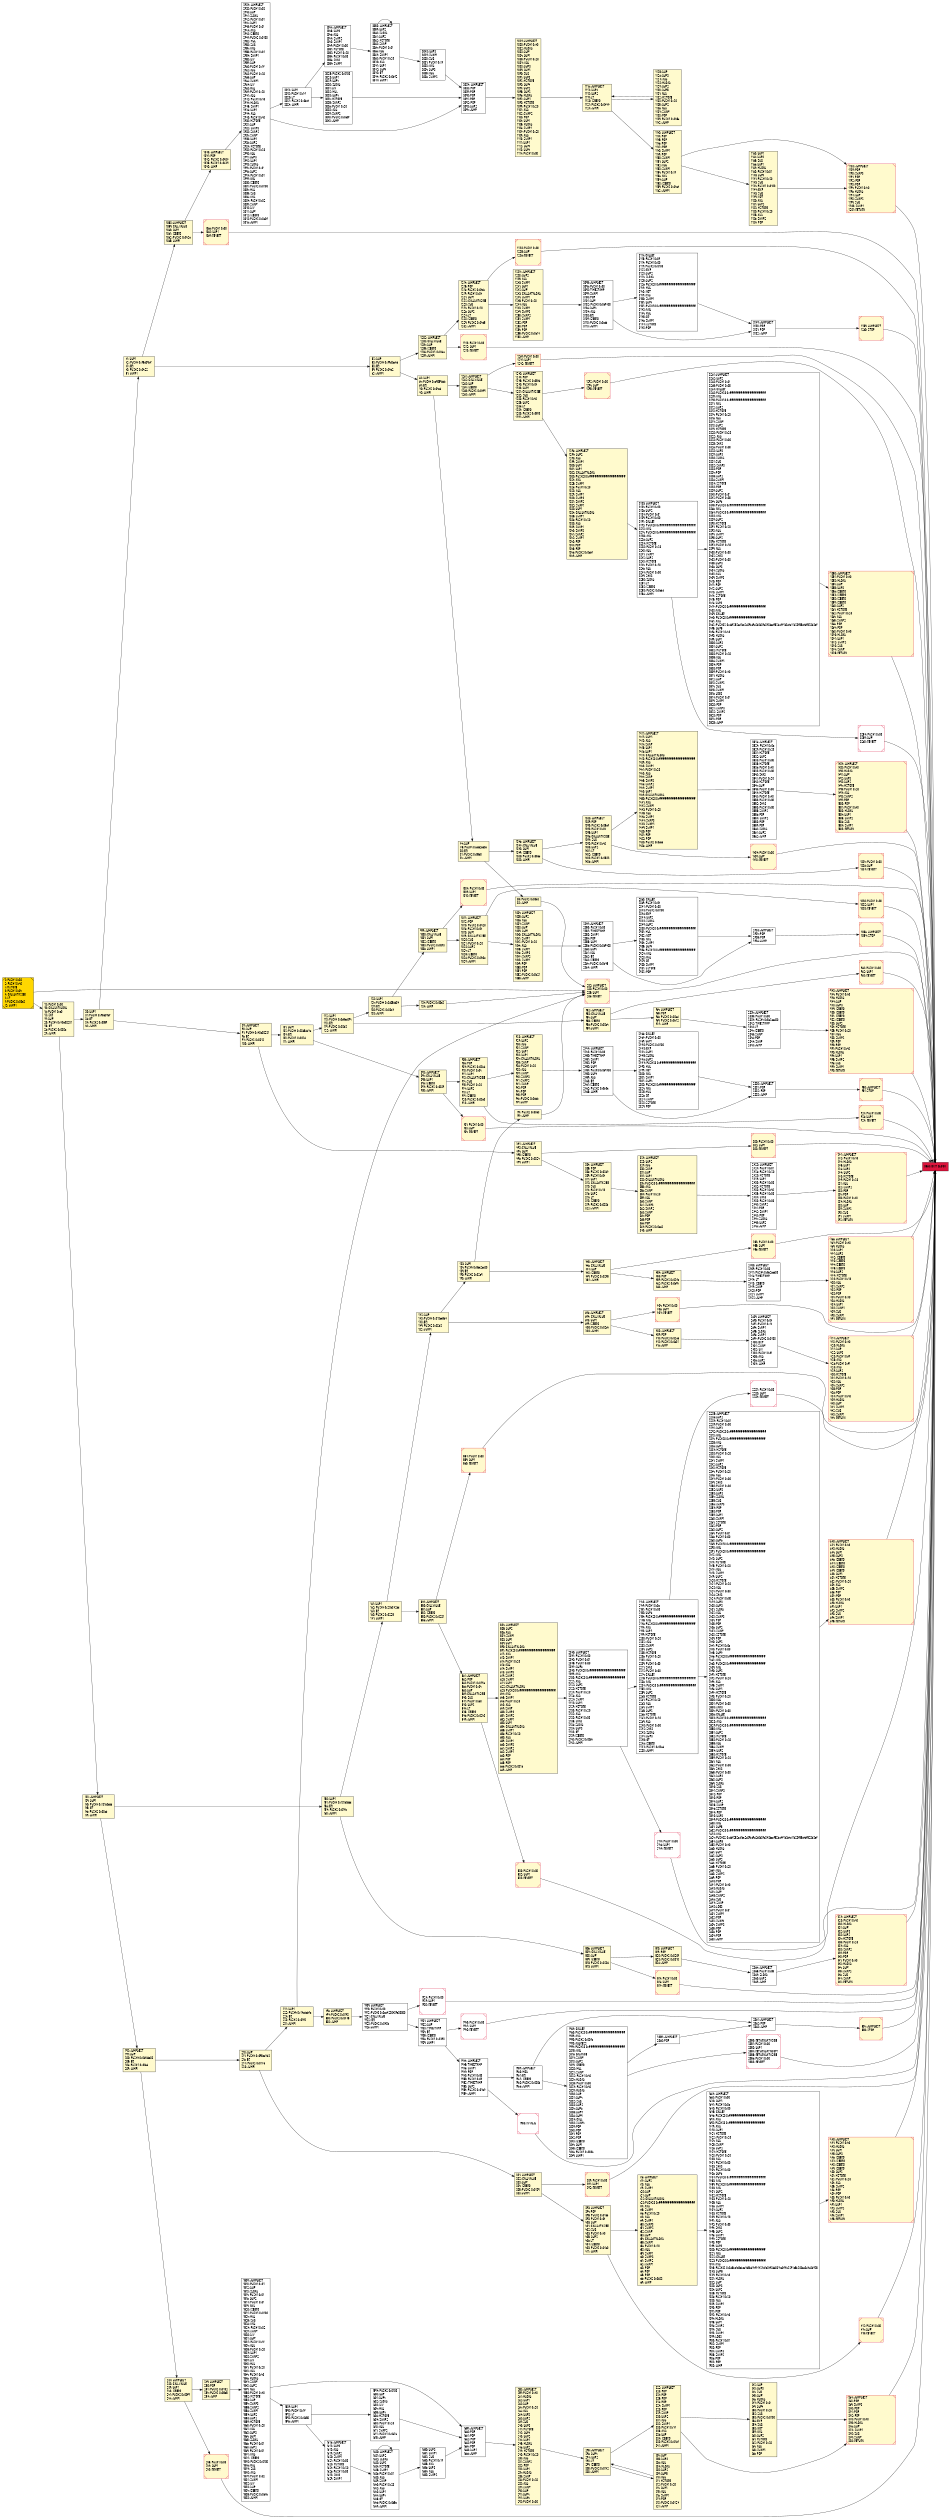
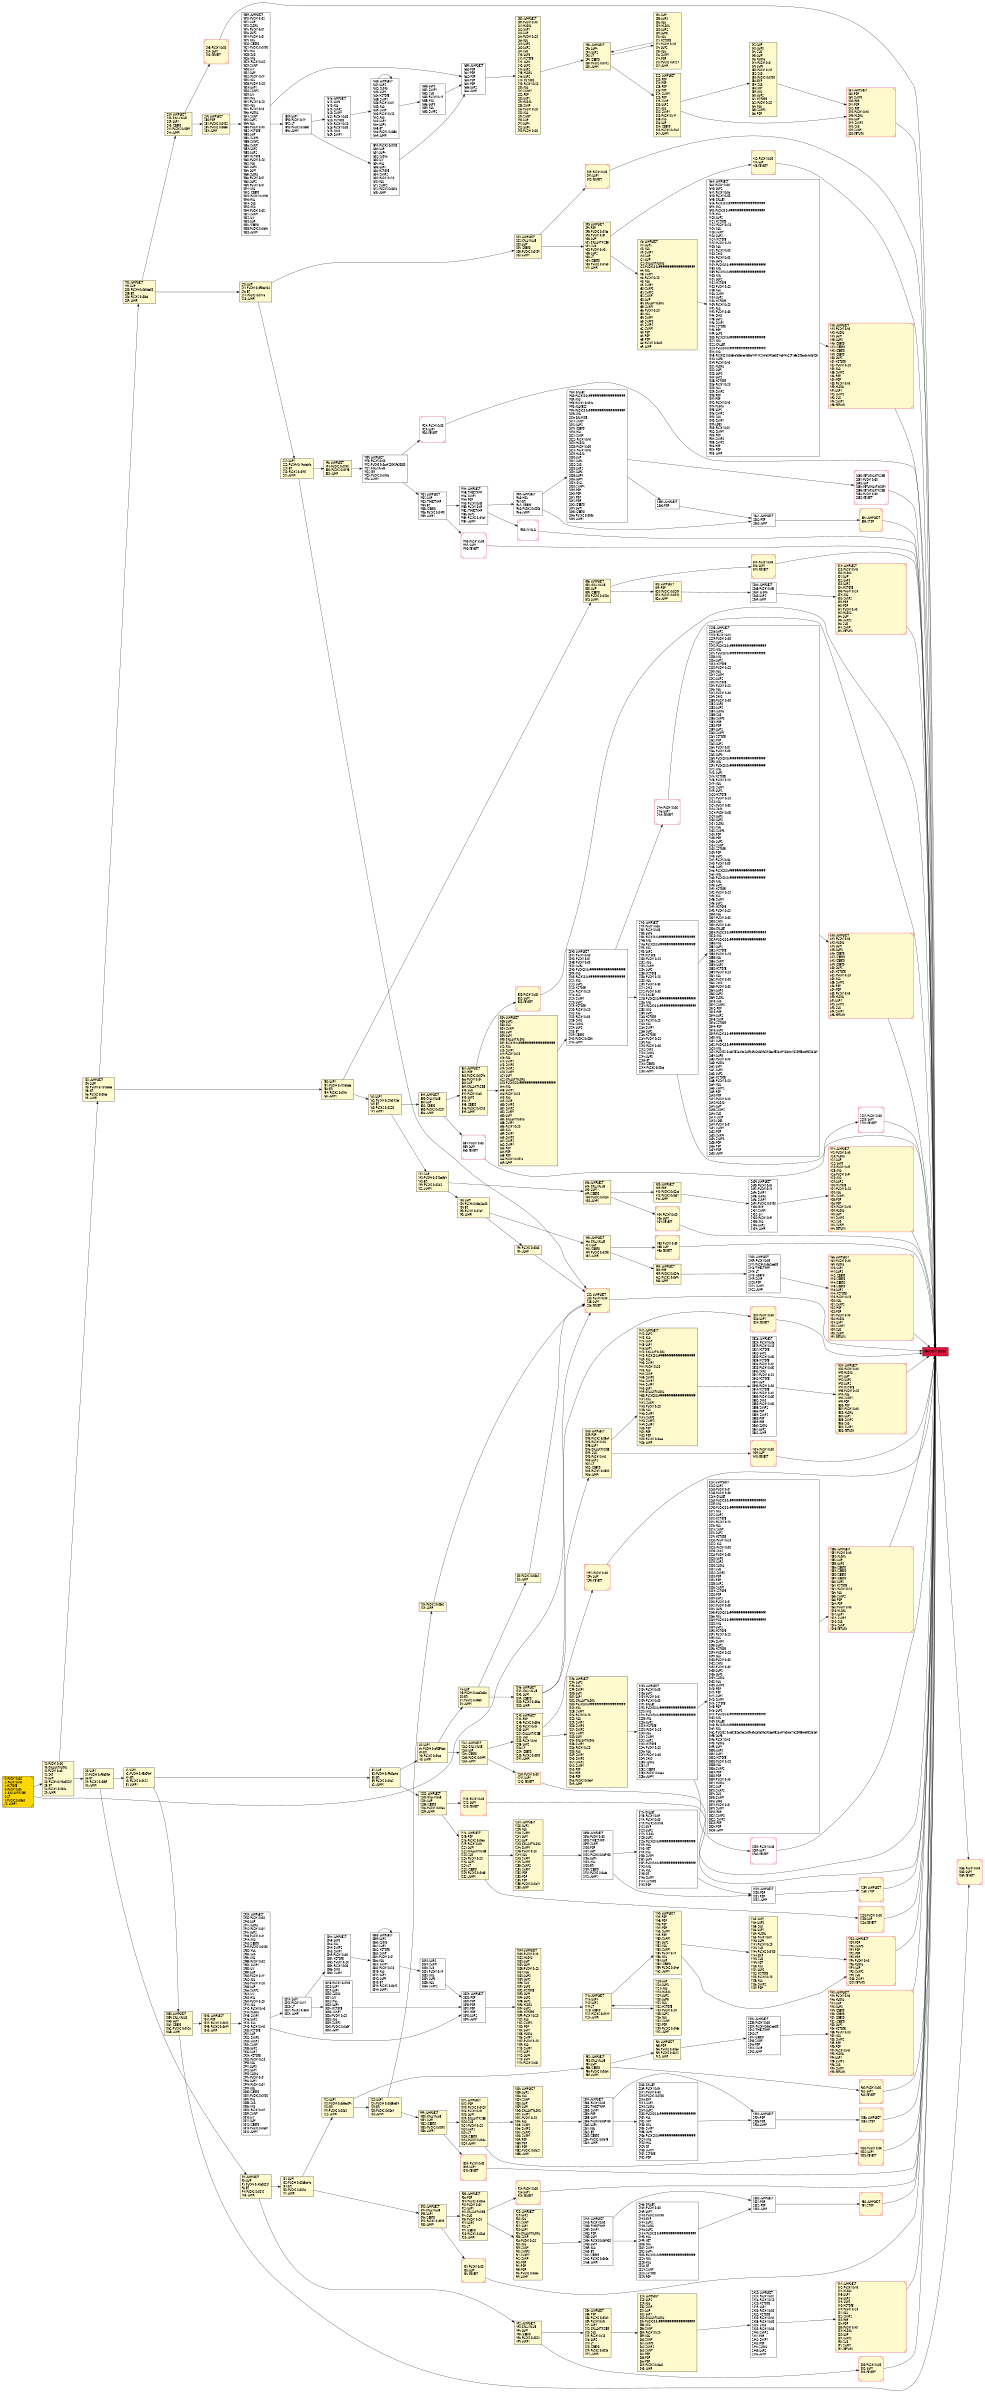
edge "1066: PUSH1 0x00 1068: DUP1 1069: REVERT" -> "3563: EXIT BLOCK": reversed
node "557: PUSH1 0x00 559: DUP1 560: REVERT": fillcolor lemonchiffon -> white
